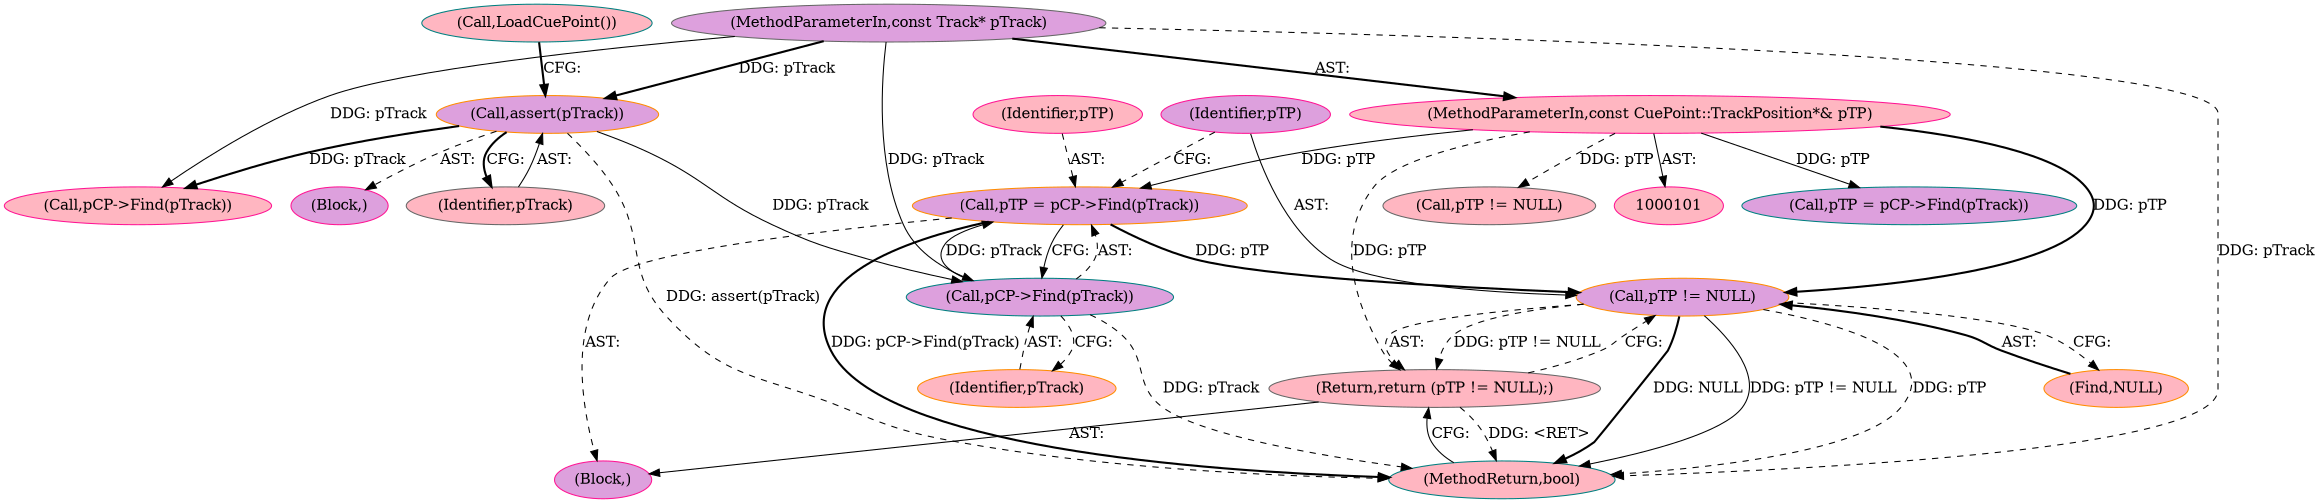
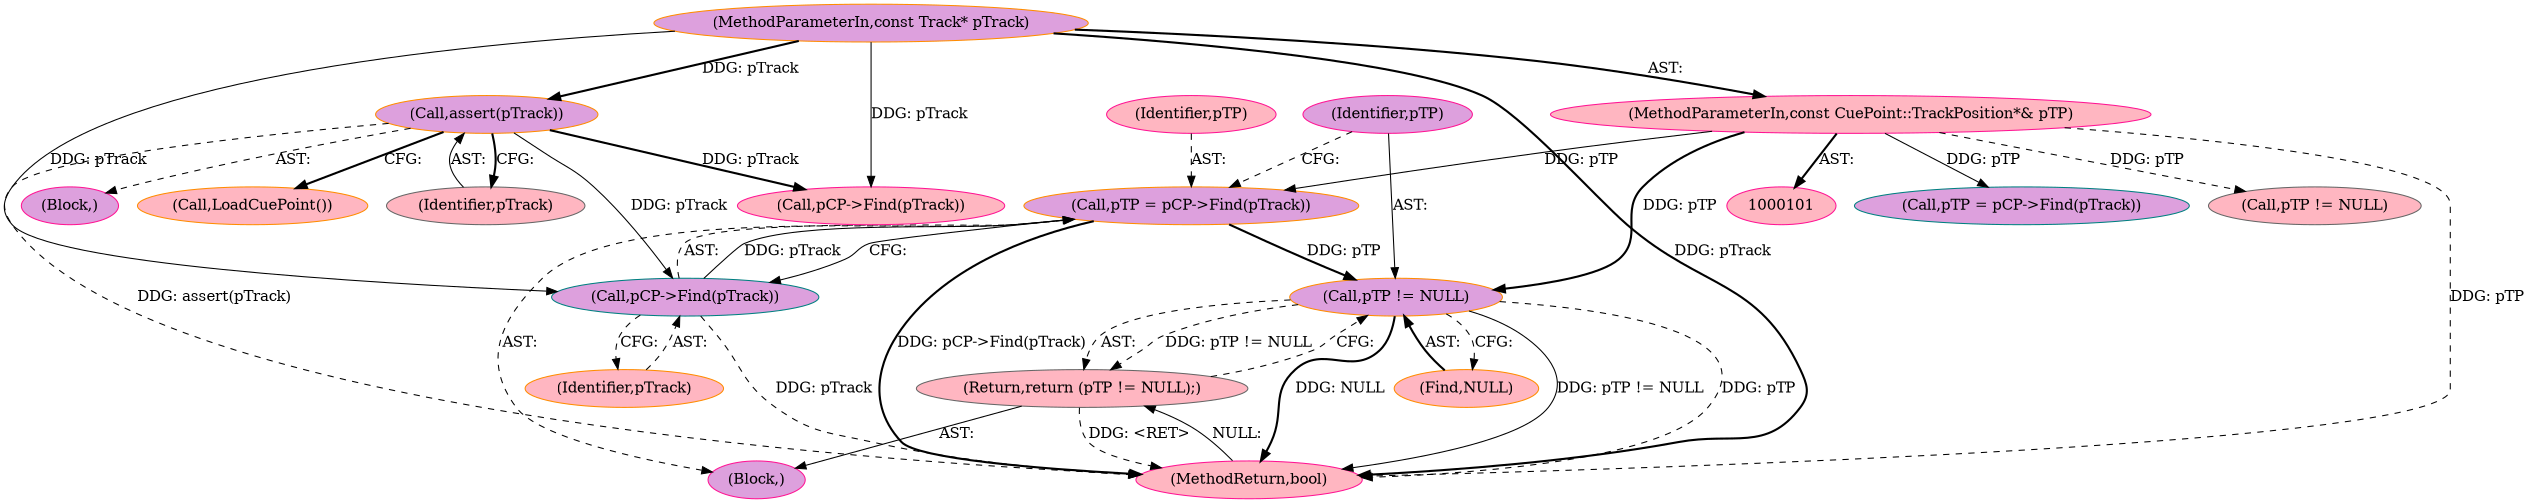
node "(Call,LoadCuePoint())": color teal -> darkorange
node "(MethodParameterIn,const Track* pTrack)": color gray40 -> darkorange
edge "(Call,LoadCuePoint())" -> "(Call,assert(pTrack))": reversed
edge "(MethodParameterIn,const Track* pTrack)" -> "(MethodReturn,bool)": style dashed -> bold
edge "(MethodParameterIn,const CuePoint::TrackPosition*& pTP)" -> "1000101": style solid -> bold
edge "(MethodParameterIn,const CuePoint::TrackPosition*& pTP)" -> "(Return,return (pTP != NULL);)": now "(MethodParameterIn,const CuePoint::TrackPosition*& pTP)" -> "(MethodReturn,bool)"
edge "(MethodReturn,bool)" -> "(Return,return (pTP != NULL);)": label "CFG: " -> "NULL: "
node "(MethodReturn,bool)": color teal -> deeppink
